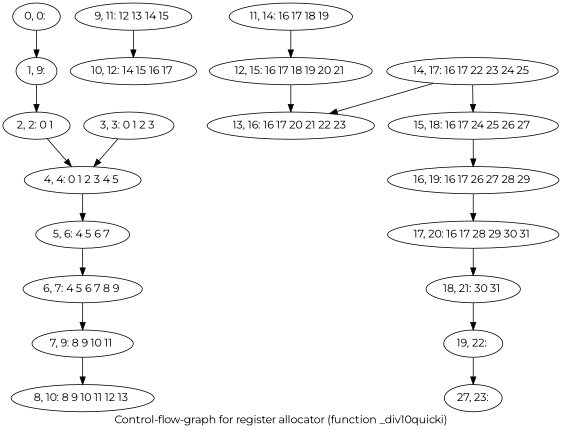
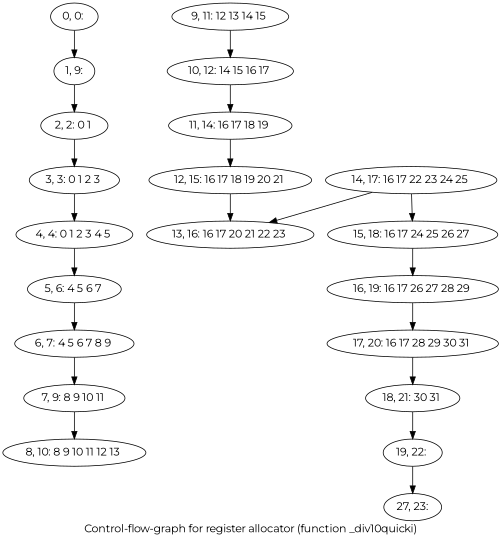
edge "10, 12: 14 15 16 17" -> "11, 14: 16 17 18 19": added
edge "2, 2: 0 1" -> "4, 4: 0 1 2 3 4 5": now "2, 2: 0 1" -> "3, 3: 0 1 2 3"
